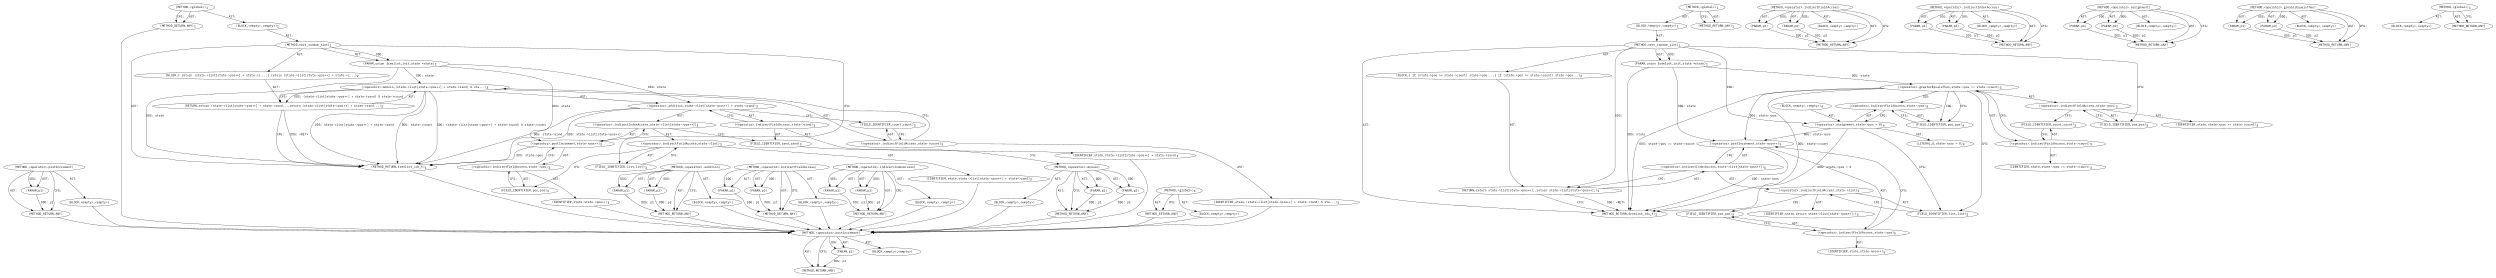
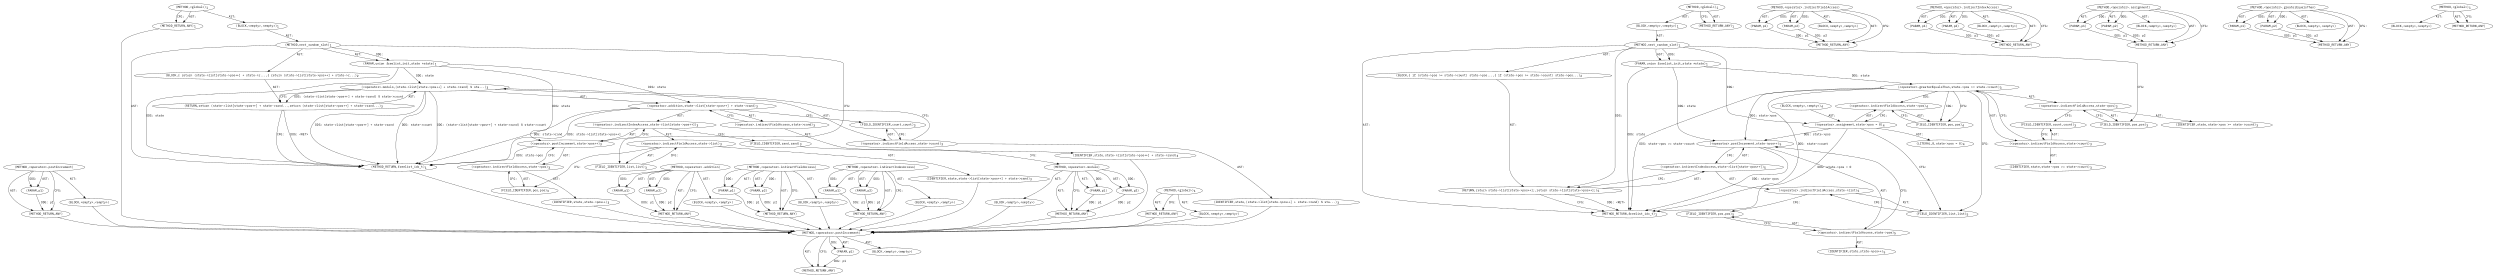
edge "(<operator>.indirectFieldAccess,state->rand)" -> "(FIELD_IDENTIFIER,rand,rand)": removed, label "AST:"
node "(IDENTIFIER,state,return state->list[state->pos++];)": removed
